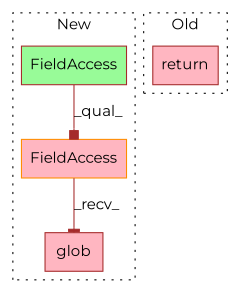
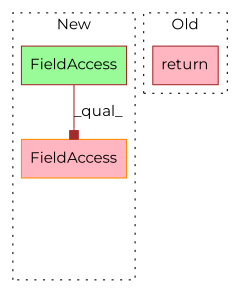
node "glob": removed
